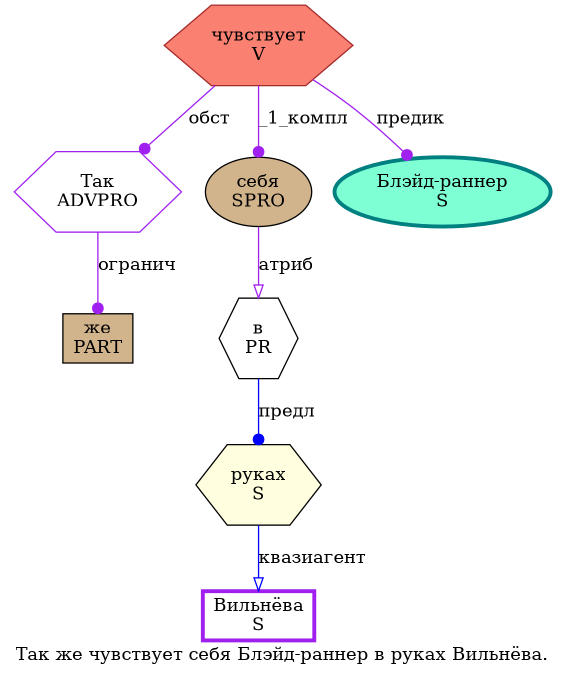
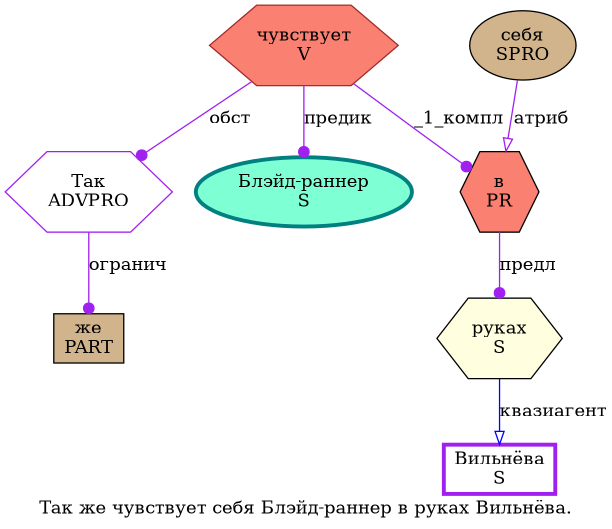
edge "чувствует V" -> "себя SPRO": now "чувствует V" -> "в PR"
node "в PR": fillcolor white -> salmon
edge "в PR" -> "руках S": color blue -> purple
